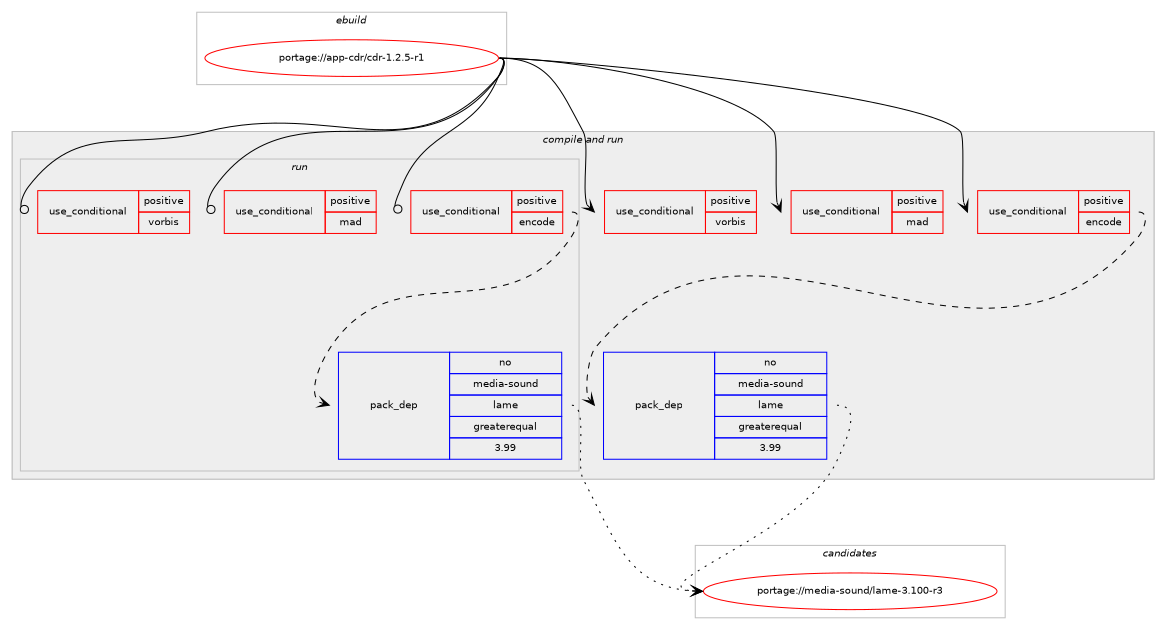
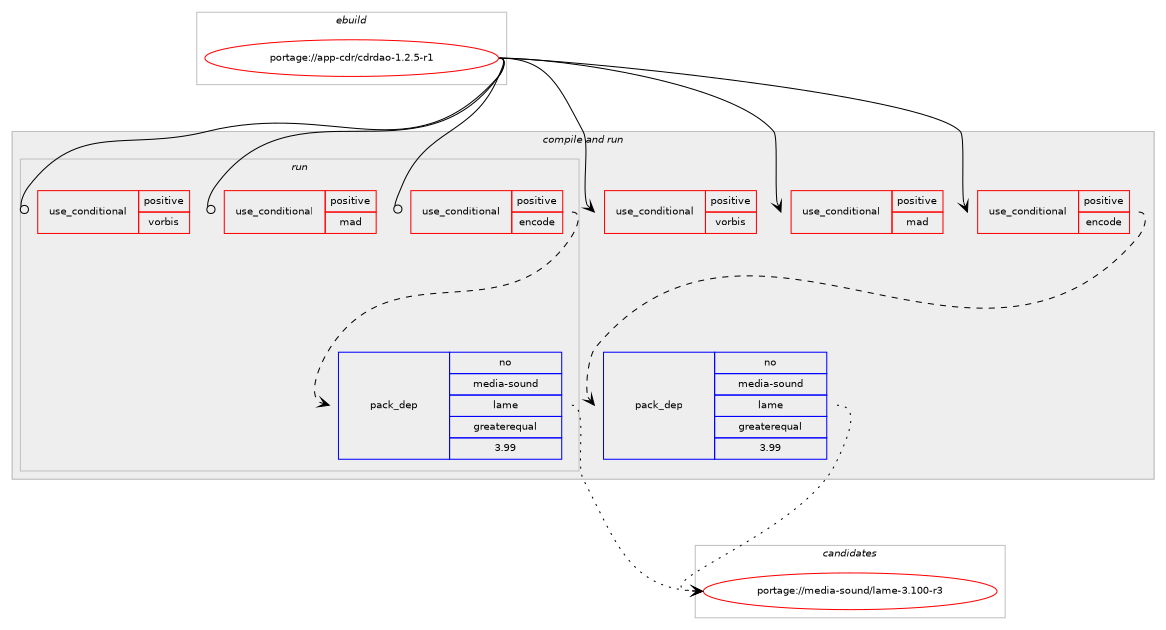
node "portage://app-cdr/cdr-1.2.5-r1": label "portage://app-cdr/cdr-1.2.5-r1" -> "portage://app-cdr/cdrdao-1.2.5-r1"
